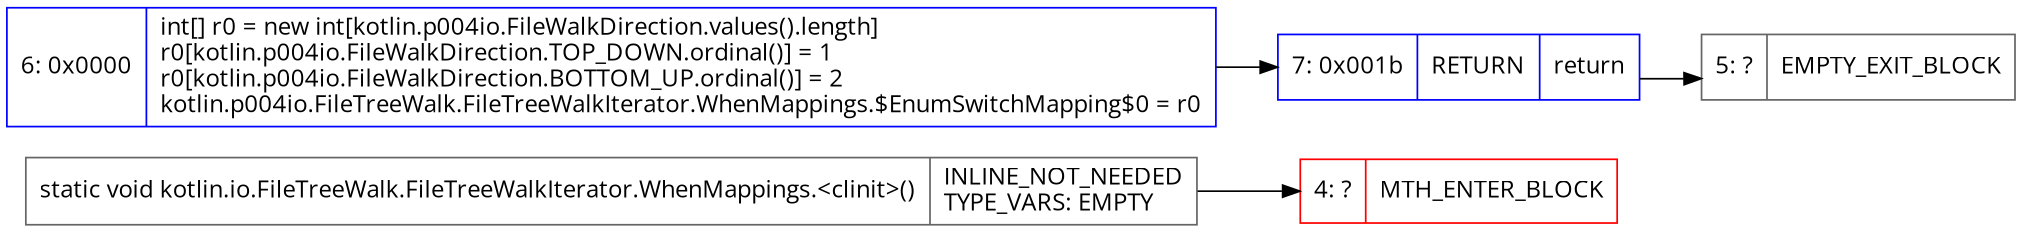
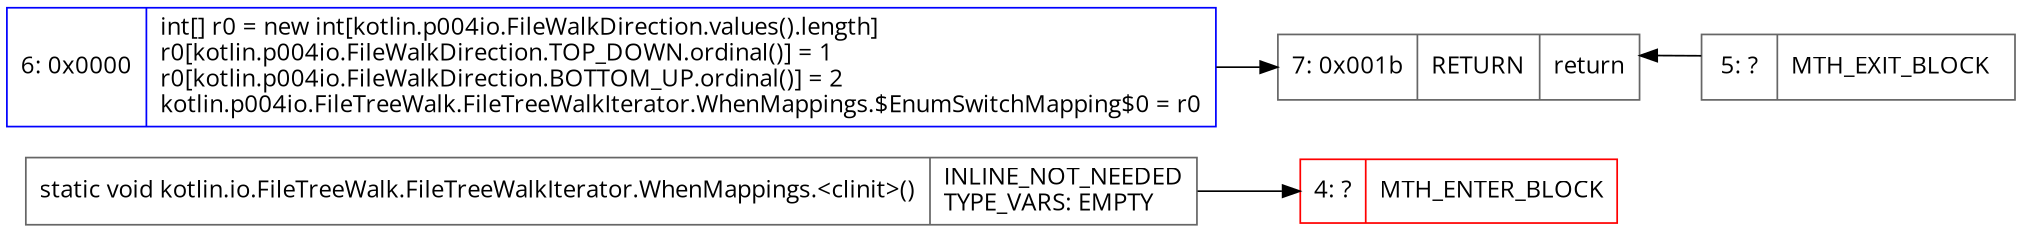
node "5: ?": text "EMPTY_EXIT_BLOCK" -> "MTH_EXIT_BLOCK"
node "7: 0x001b": color blue -> gray40
edge "7: 0x001b" -> "5: ?": reversed
